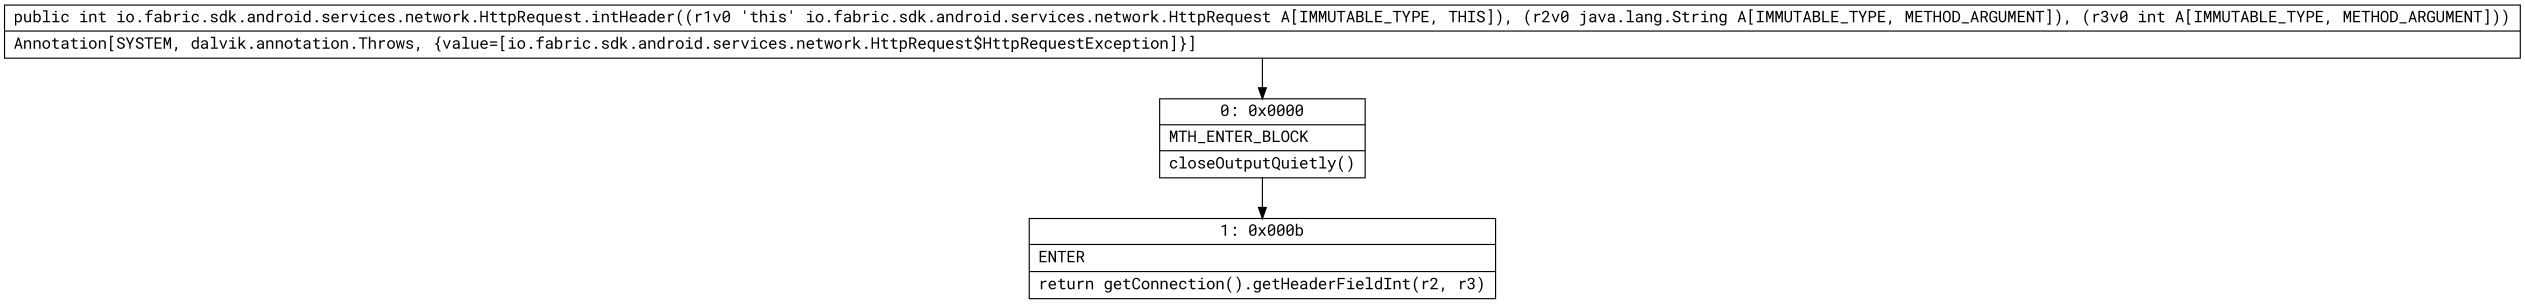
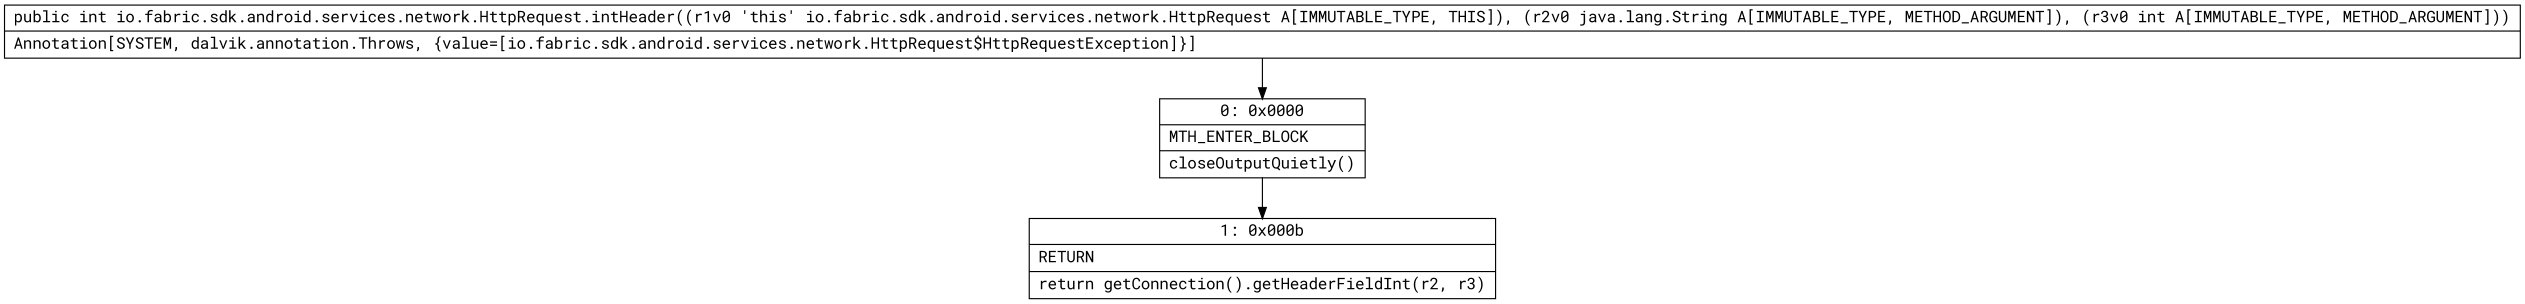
node "1: 0x000b": text "ENTER" -> "RETURN"
